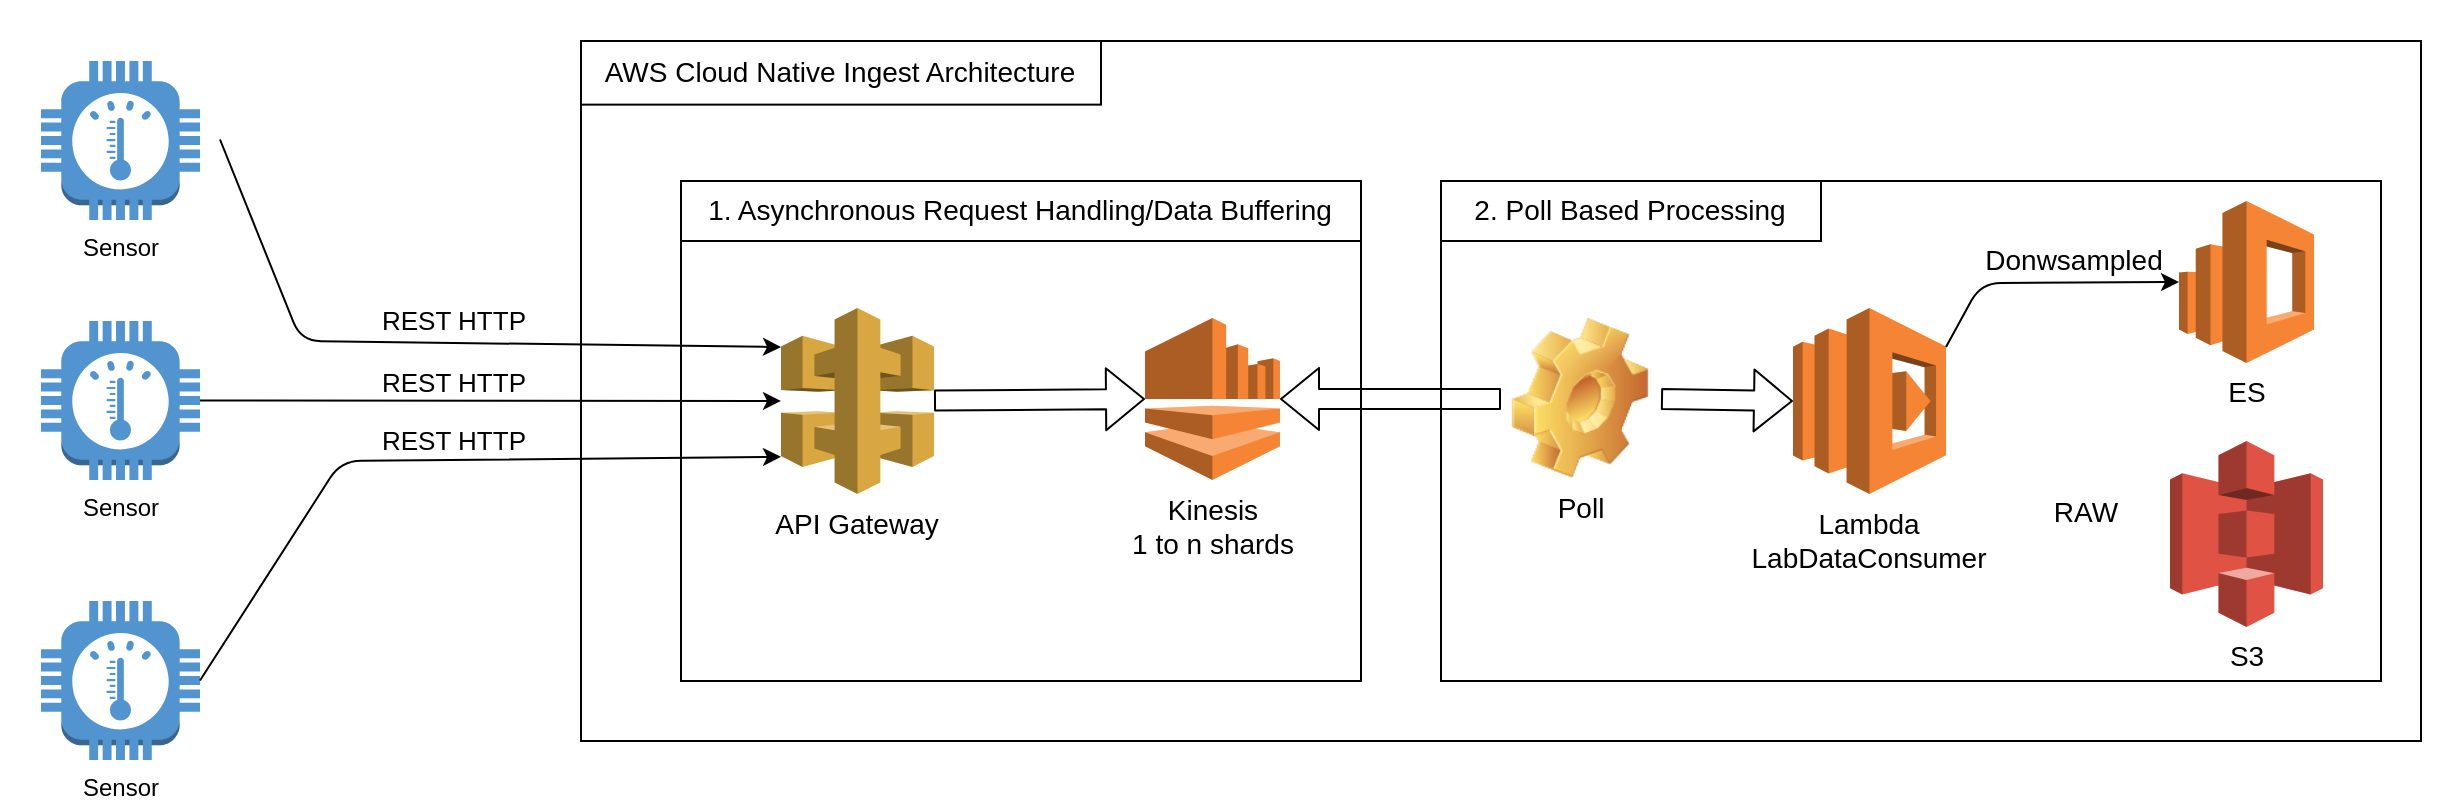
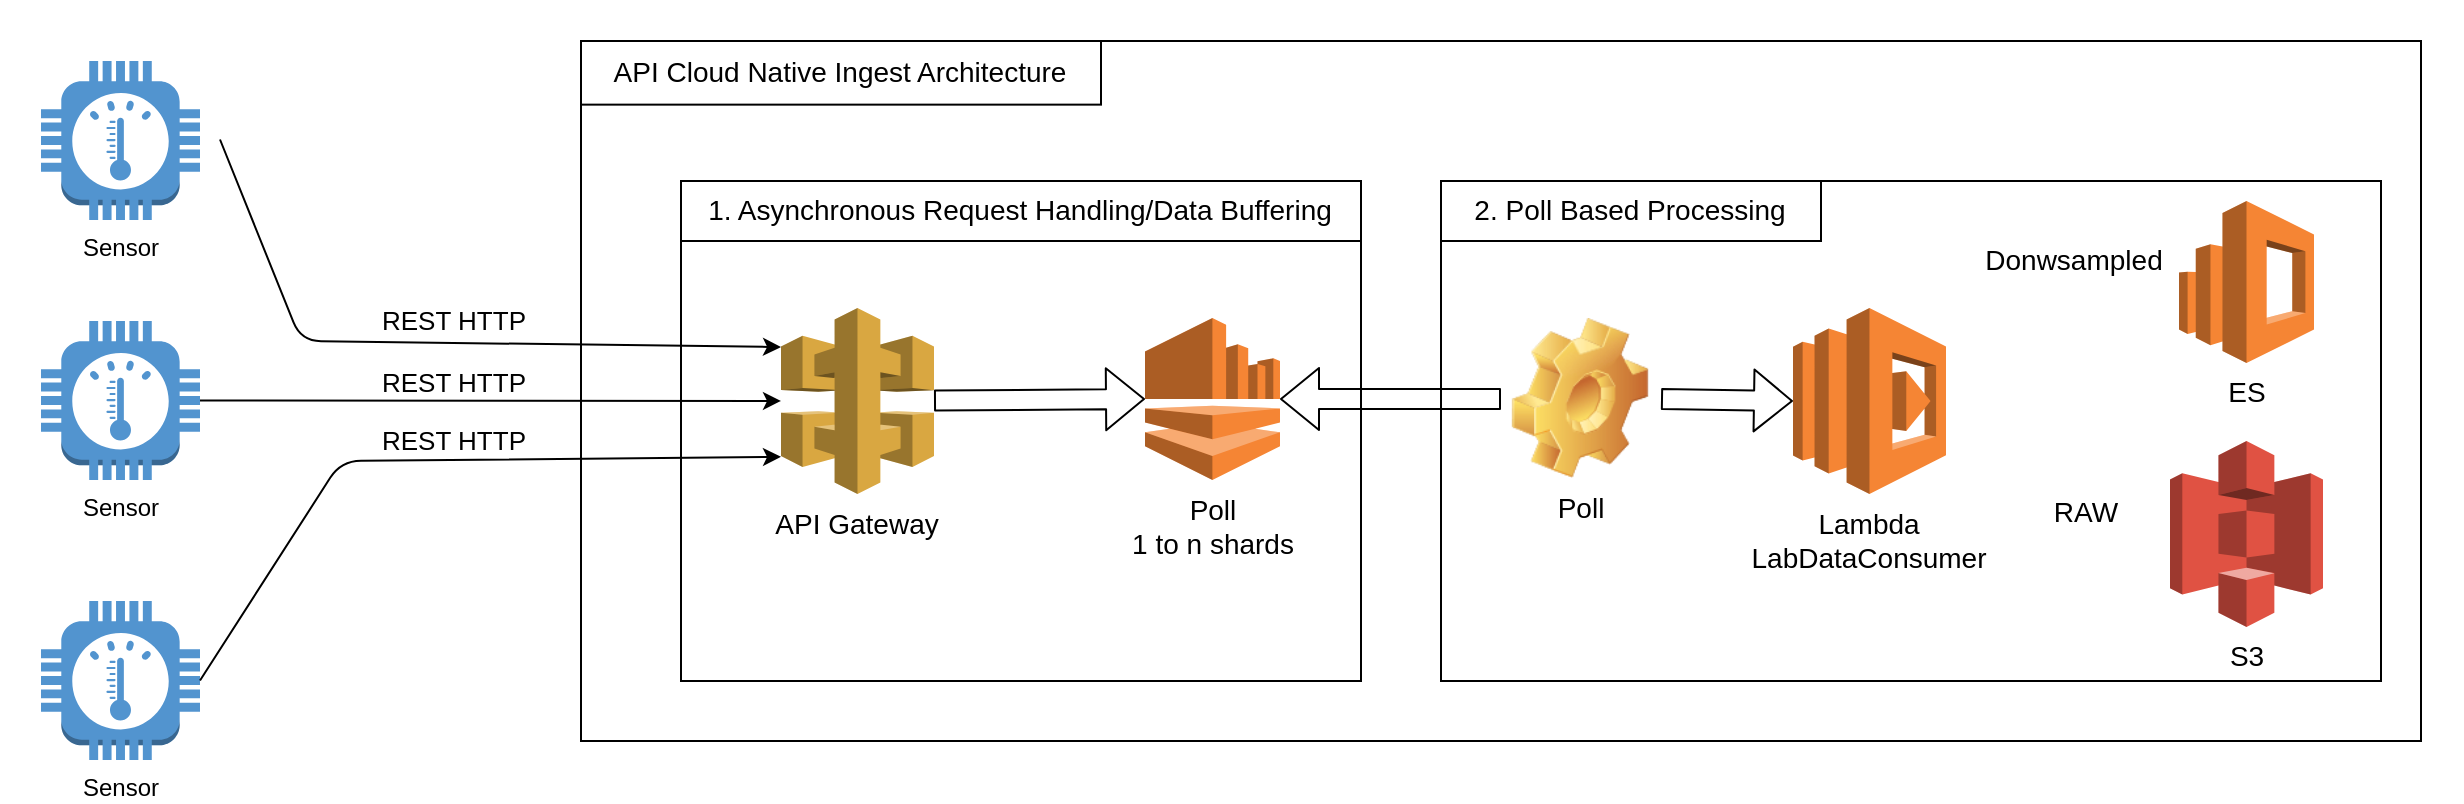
node "AWS Cloud Native Ingest Architecture": label "AWS Cloud Native Ingest Architecture" -> "API Cloud Native Ingest Architecture"
edge "Lambda LabDataConsumer" -> "ES": removed
node "Kinesis 1 to n shards": label "Kinesis 1 to n shards" -> "Poll 1 to n shards"
